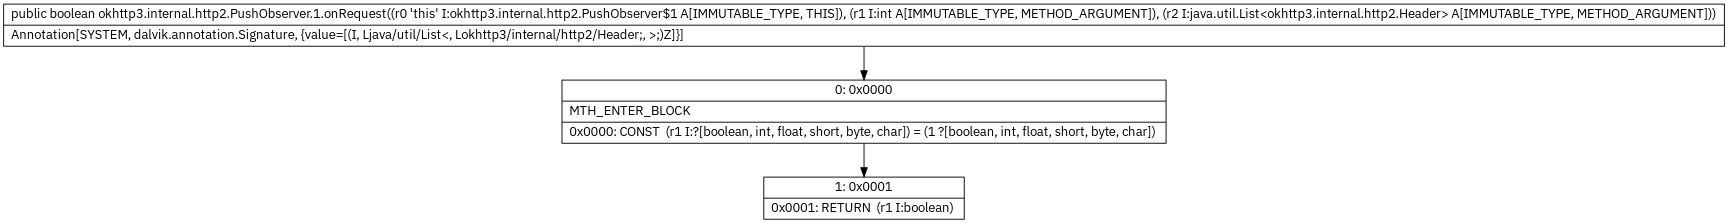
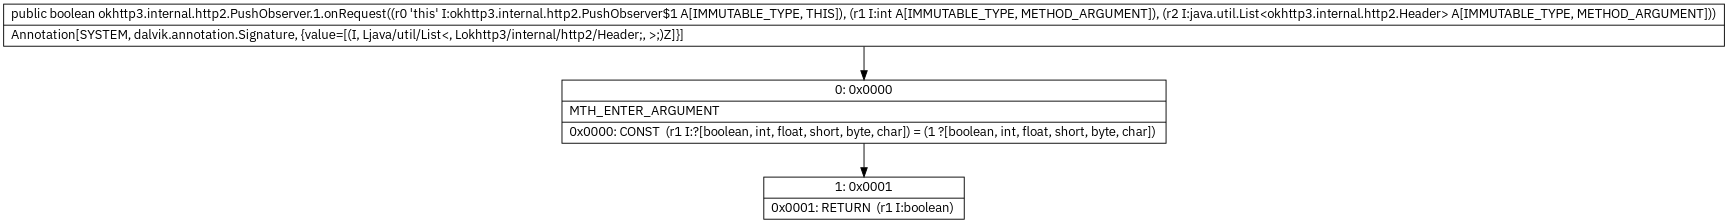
node "0: 0x0000": text "MTH_ENTER_BLOCK" -> "MTH_ENTER_ARGUMENT"
